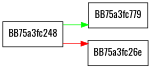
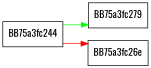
node "BB75a3fc779": label "BB75a3fc779" -> "BB75a3fc279"
node "BB75a3fc248": label "BB75a3fc248" -> "BB75a3fc244"
